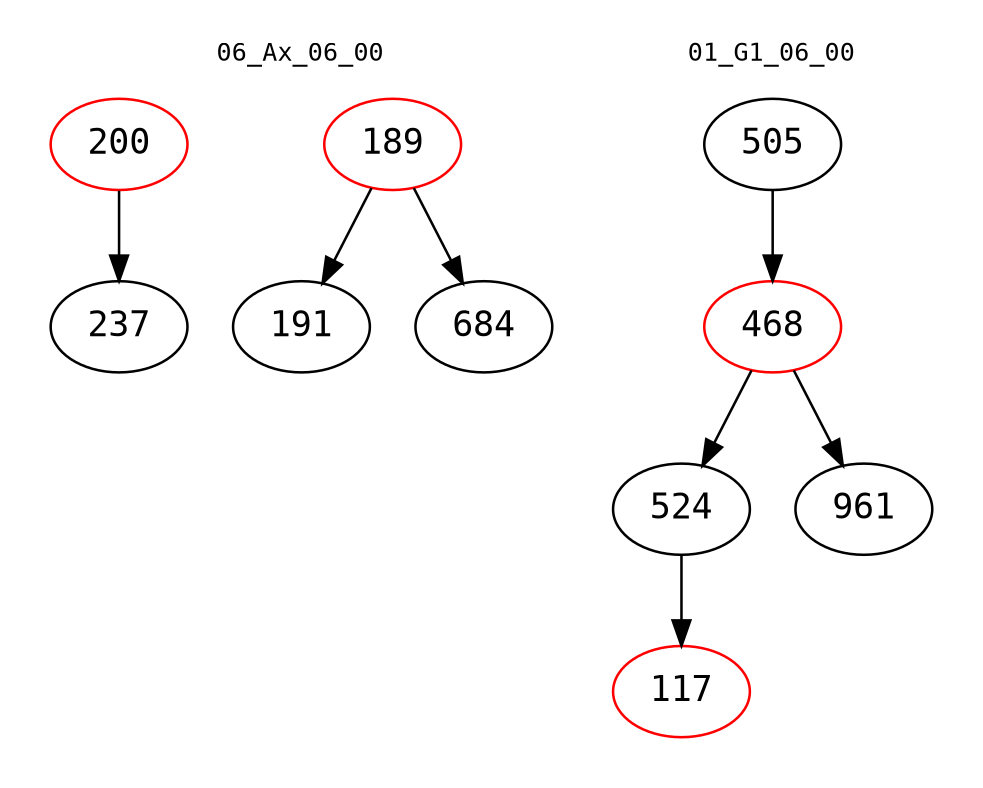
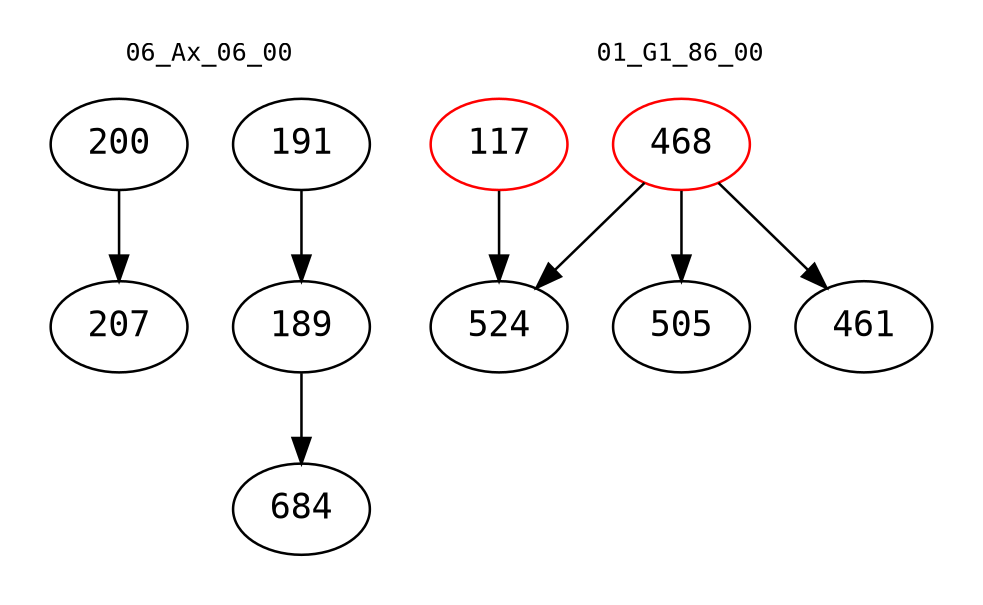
cluster "01_G1_06_00": label "01_G1_06_00" -> "01_G1_86_00"
node "200": color red -> black
node "189": color red -> black
edge "505" -> "468": reversed
edge "189" -> "191": reversed
node "237": label "237" -> "207"
node "961": label "961" -> "461"
edge "524" -> "117": reversed
